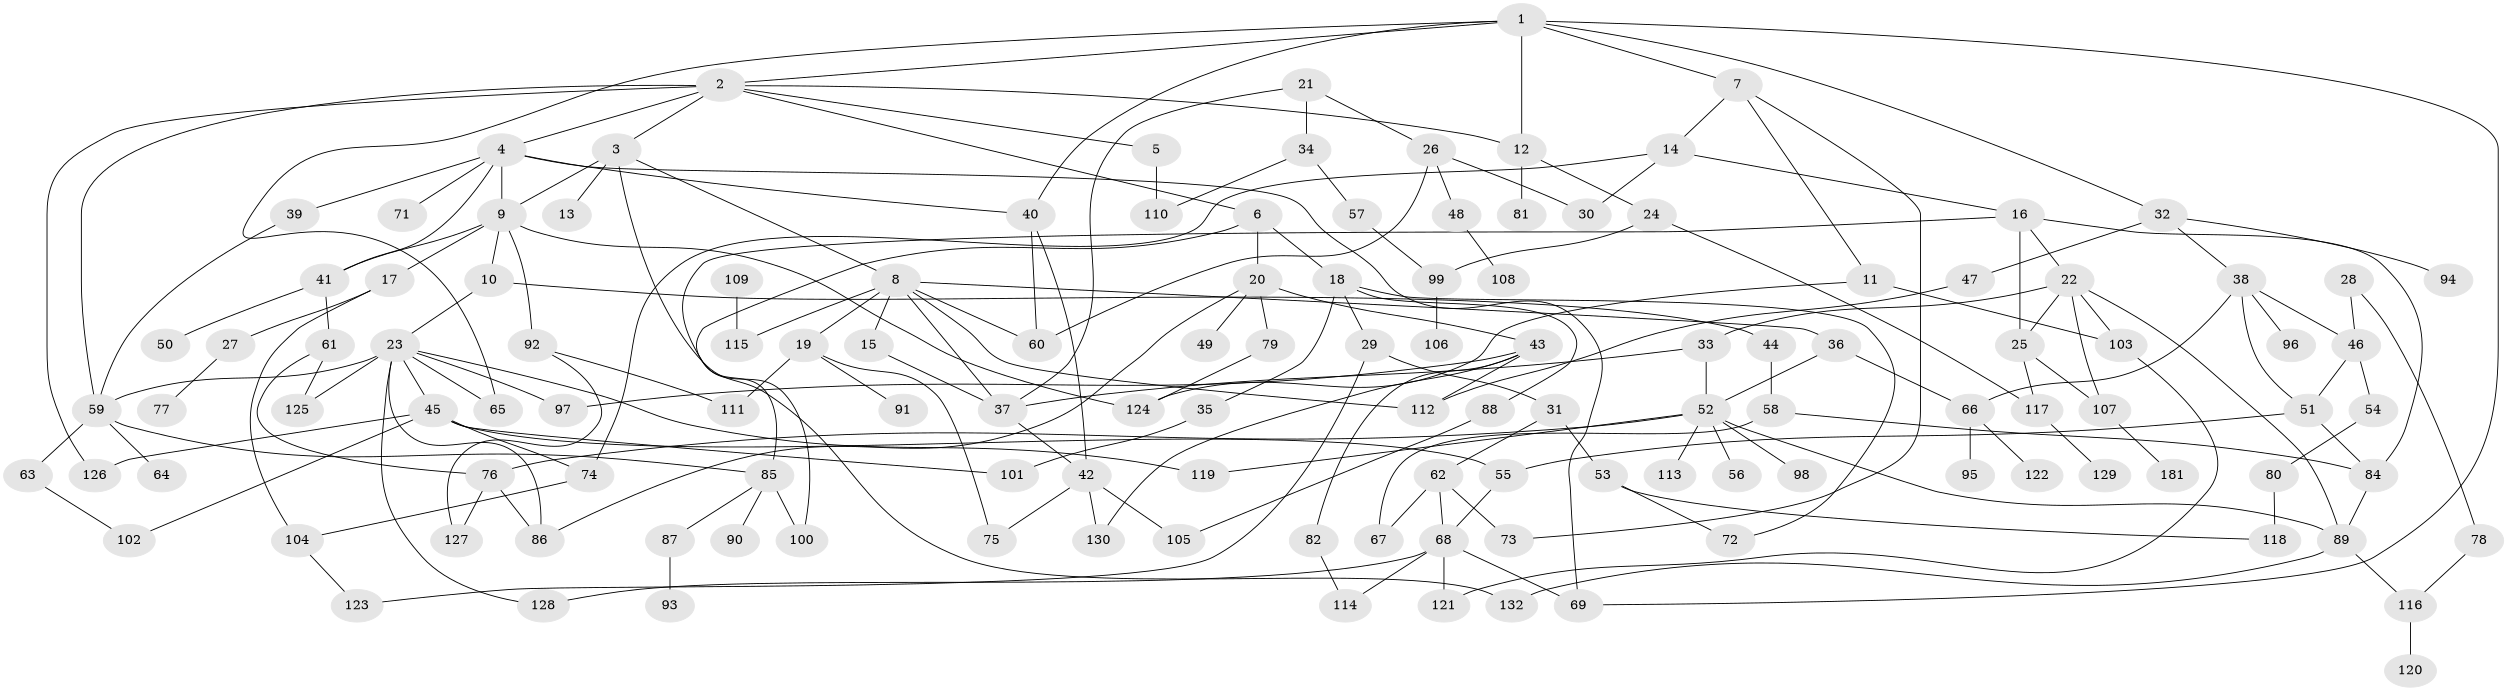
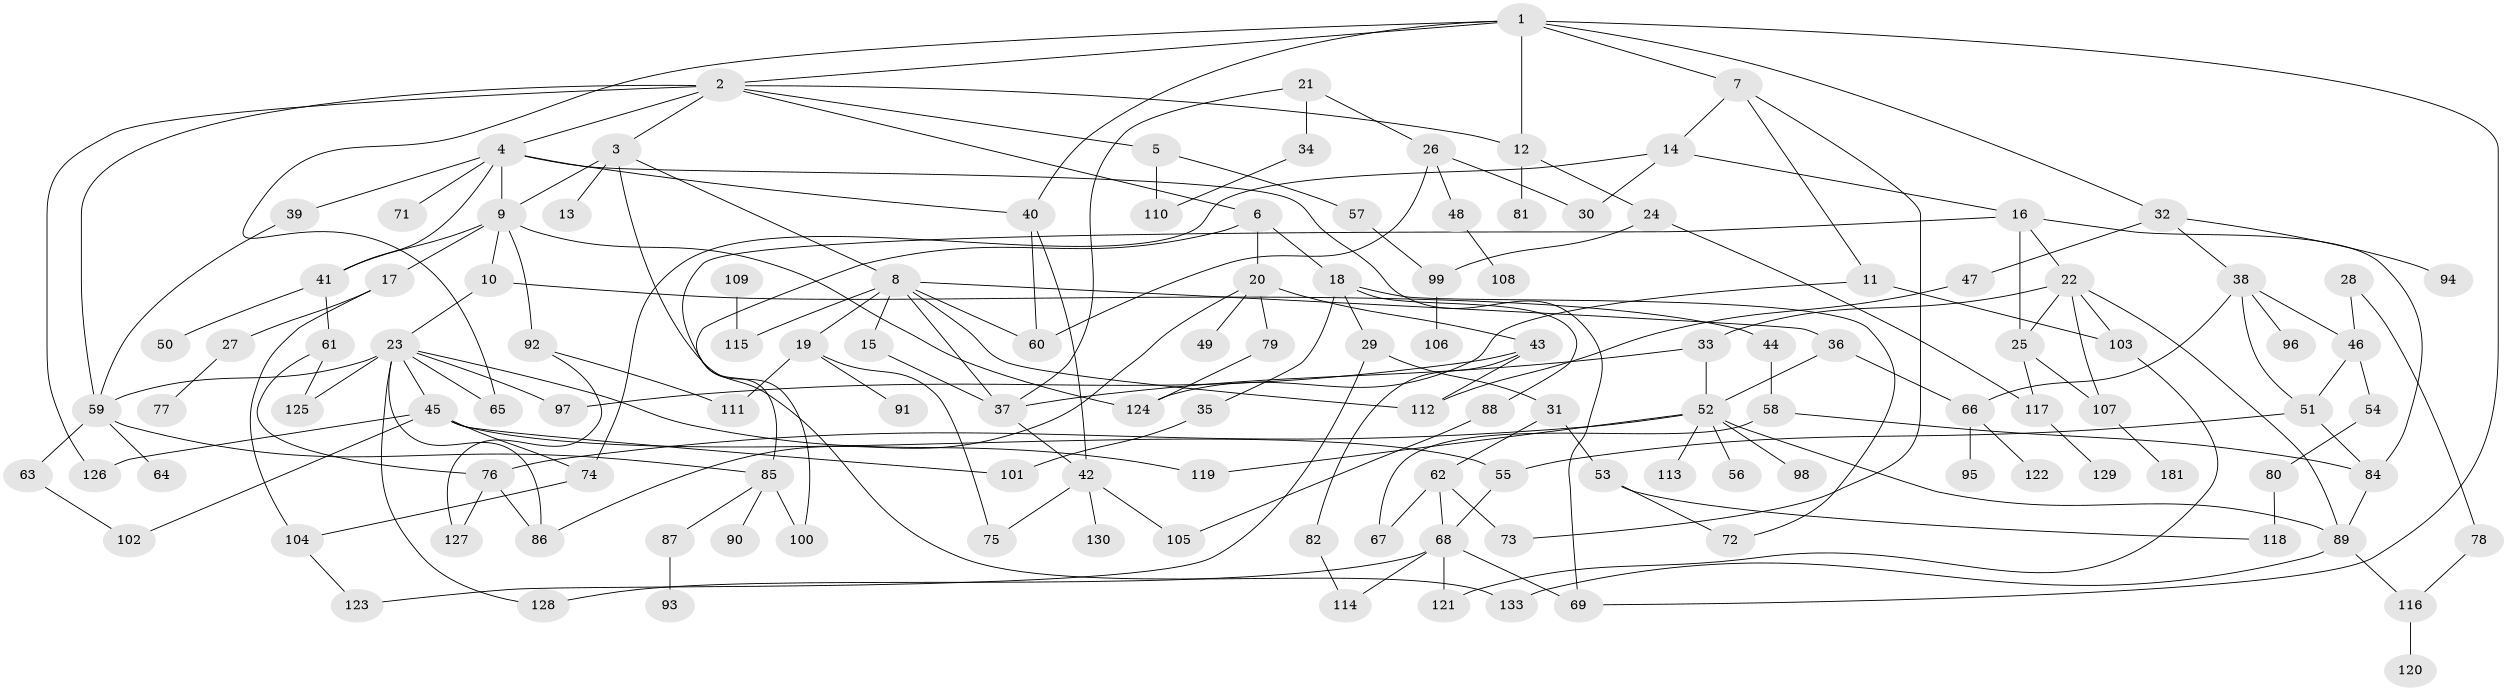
edge "34" -- "57": now "5" -- "57"
edge "43" -- "130": removed
node "132": label "132" -> "133"
